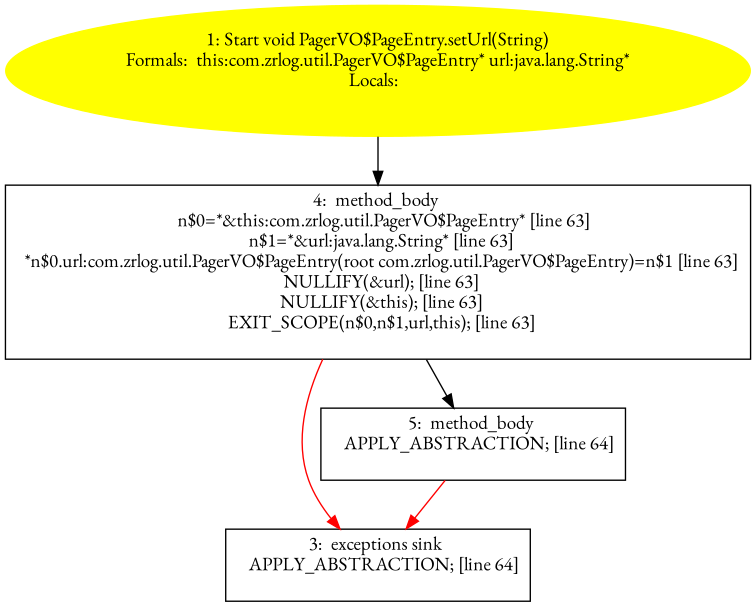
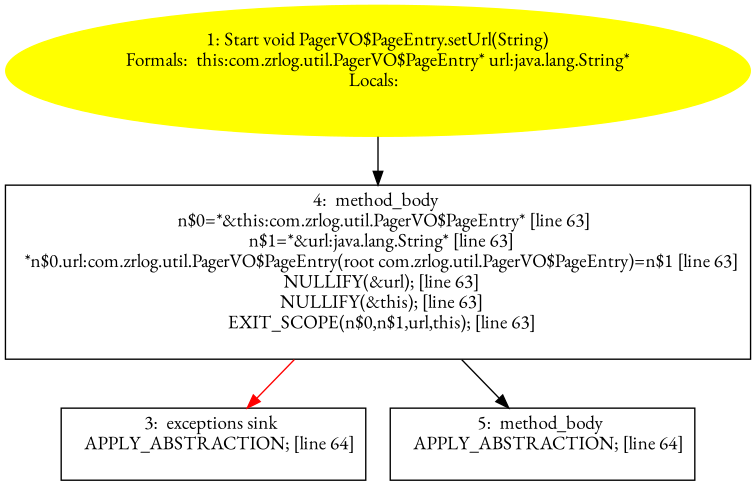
edge "5:  method_body APPLY_ABSTRACTION; [line 64]" -> "3:  exceptions sink APPLY_ABSTRACTION; [line 64]": removed
